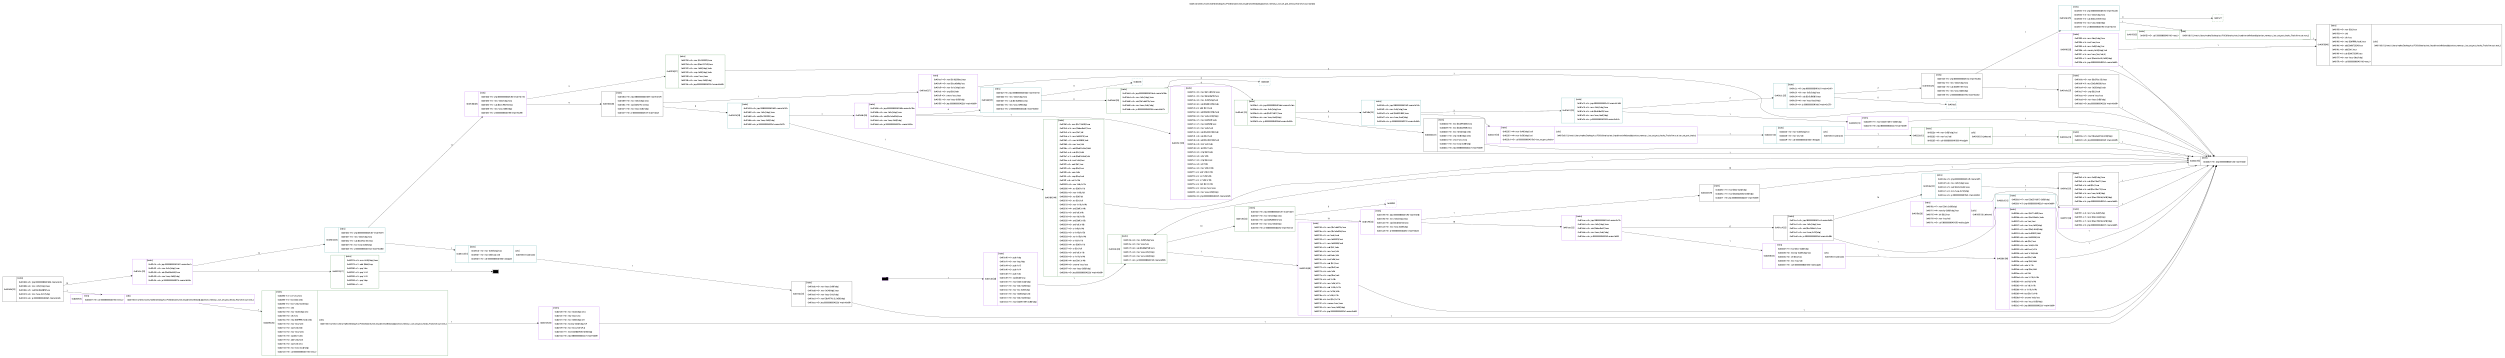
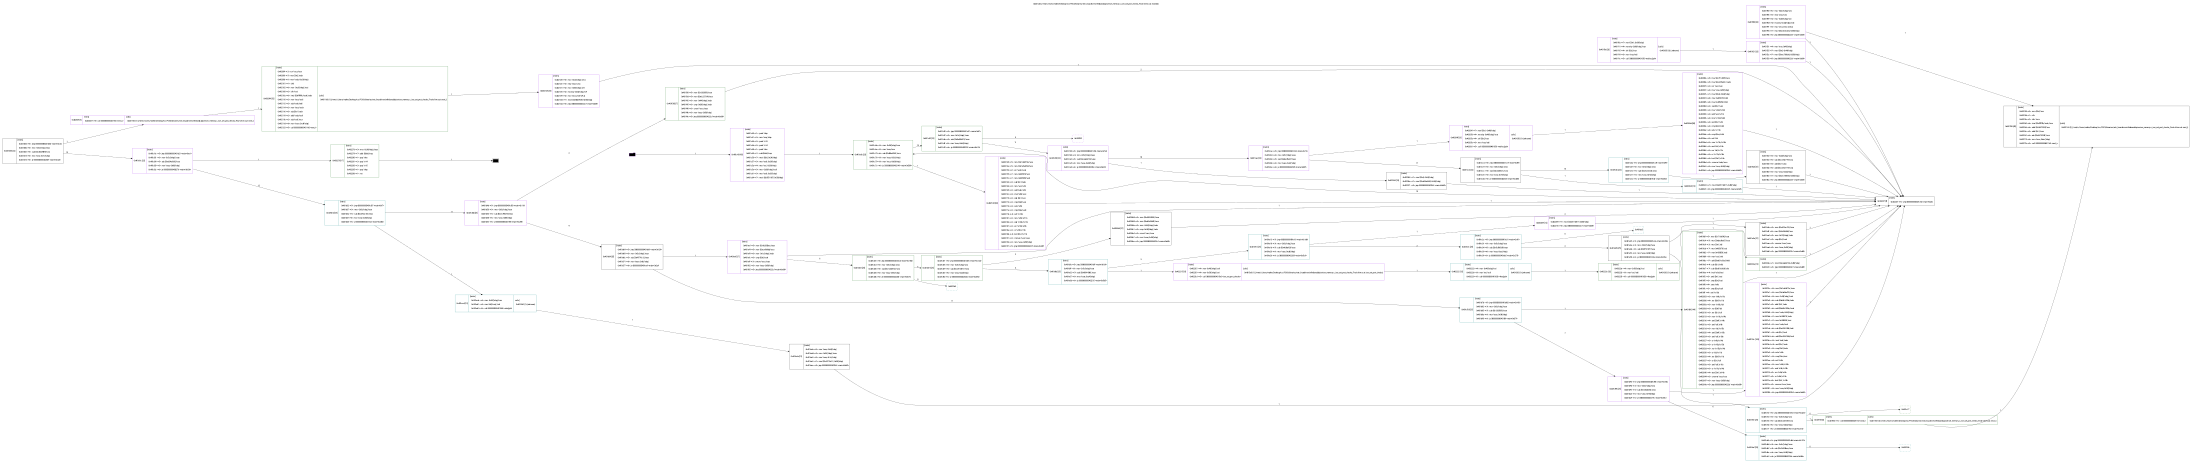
edge "0x401daf [25]" -> "0x401dc8 [25]": now "0x401eef [27]" -> "0x401dc8 [25]"
